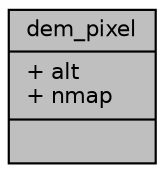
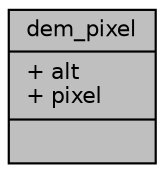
node "dem_pixel": text "+ nmap" -> "+ pixel"
